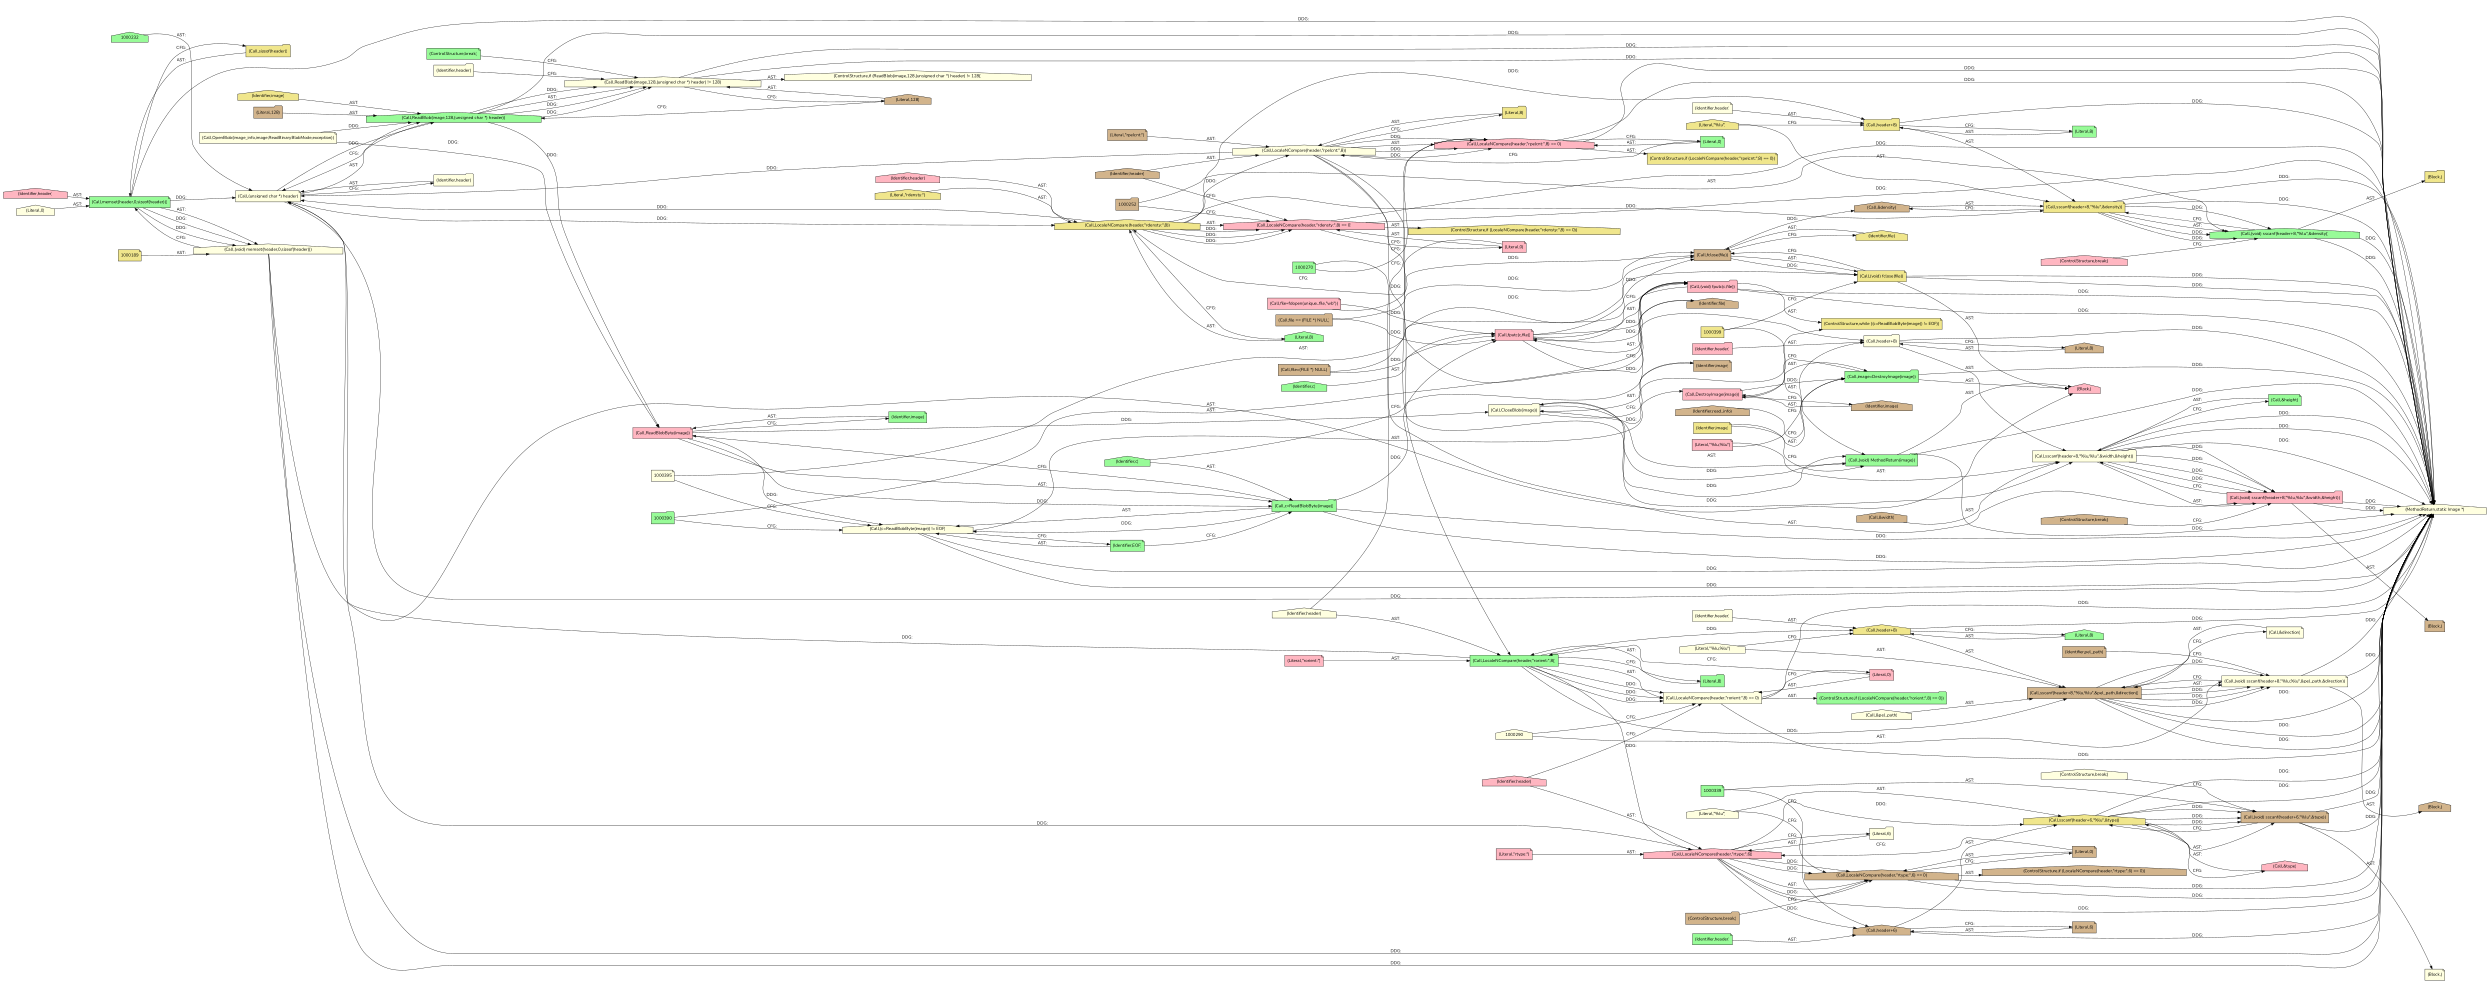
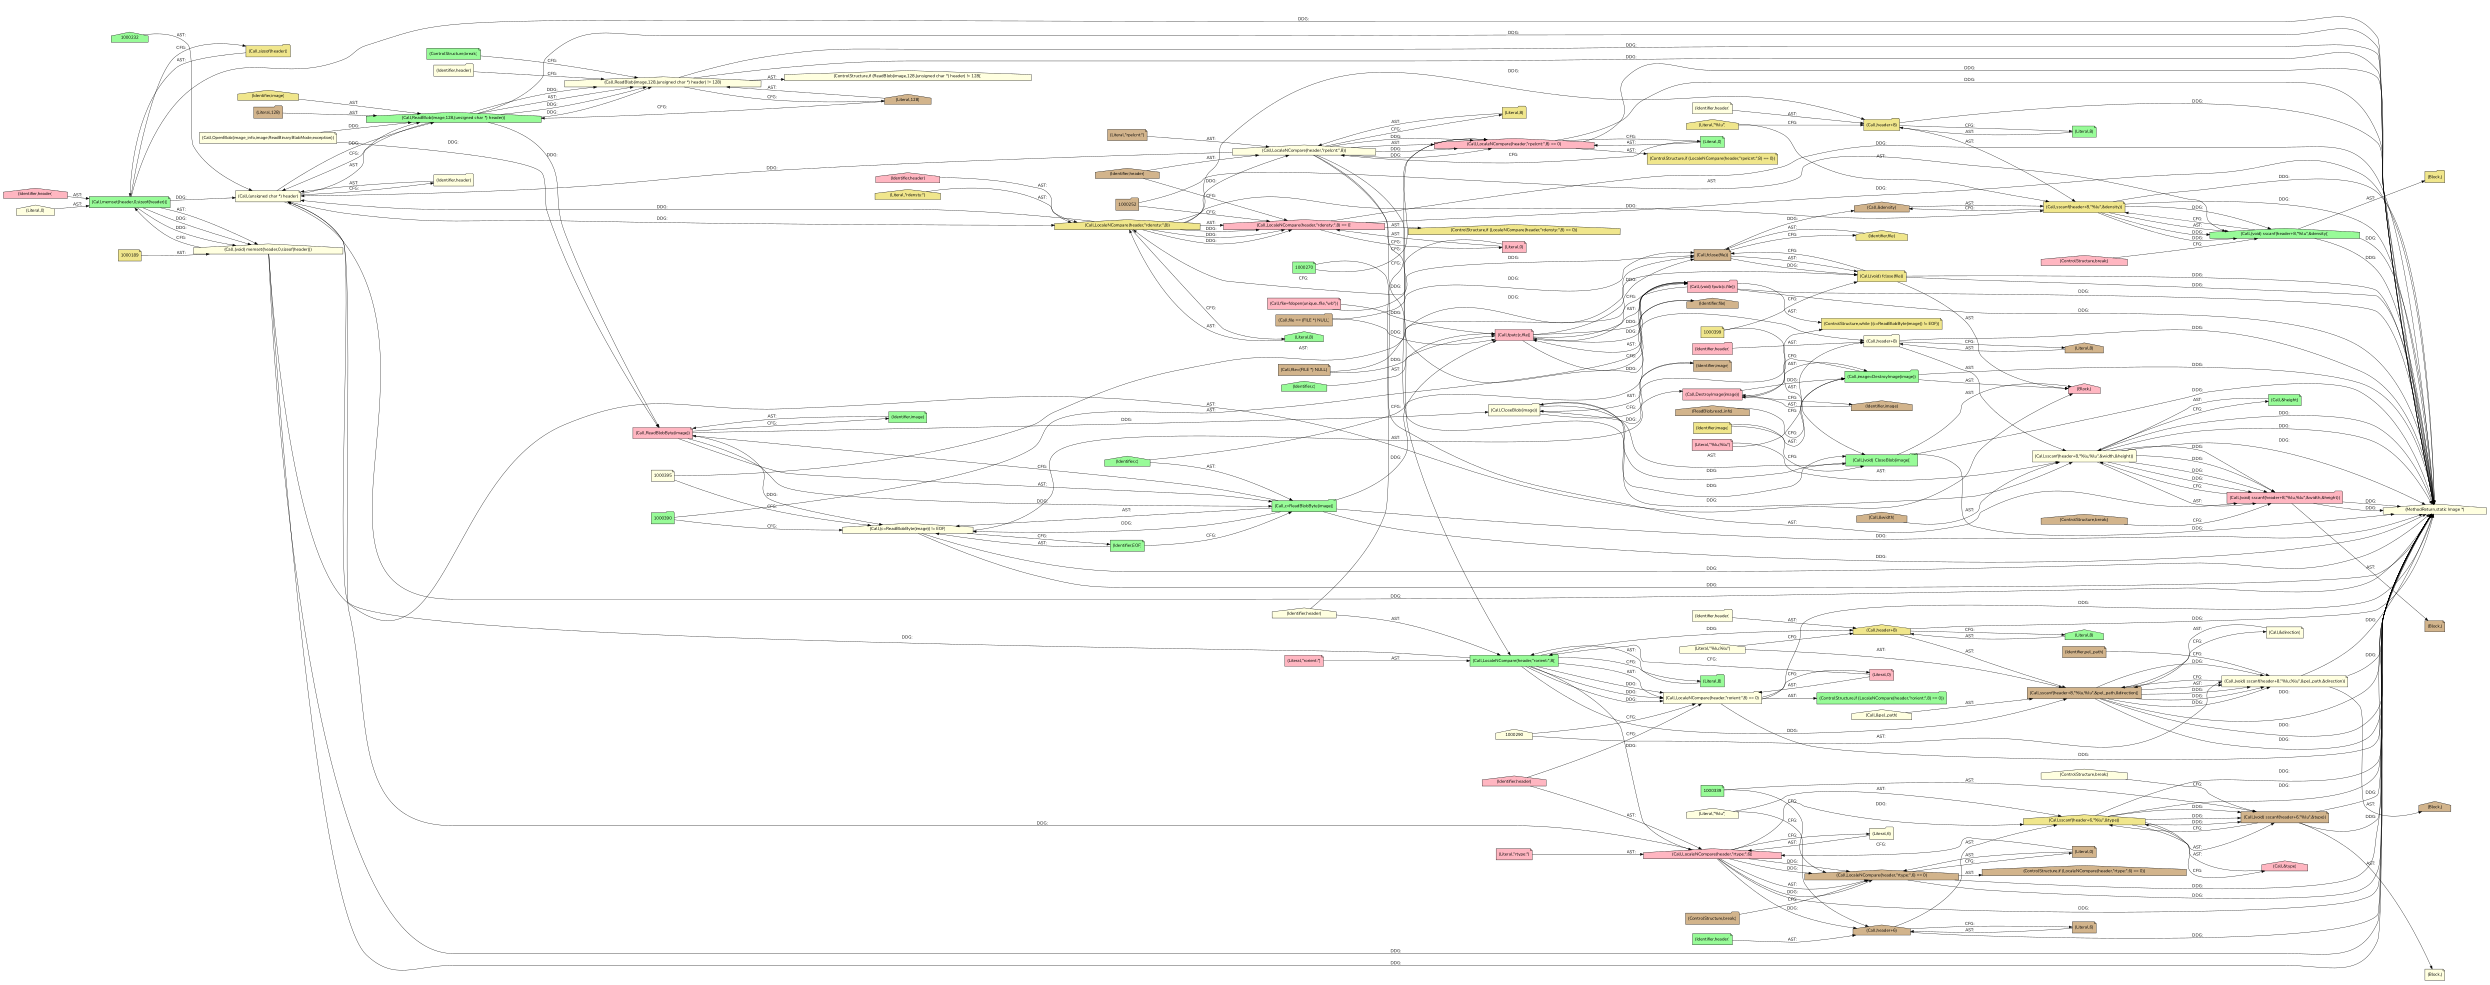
node "(Identifier,read_info)": label "(Identifier,read_info)" -> "(ReadBlob,read_info)"
node "(Call,(void) MethodReturn(image))": label "(Call,(void) MethodReturn(image))" -> "(Call,(void) CloseBlob(image))"
